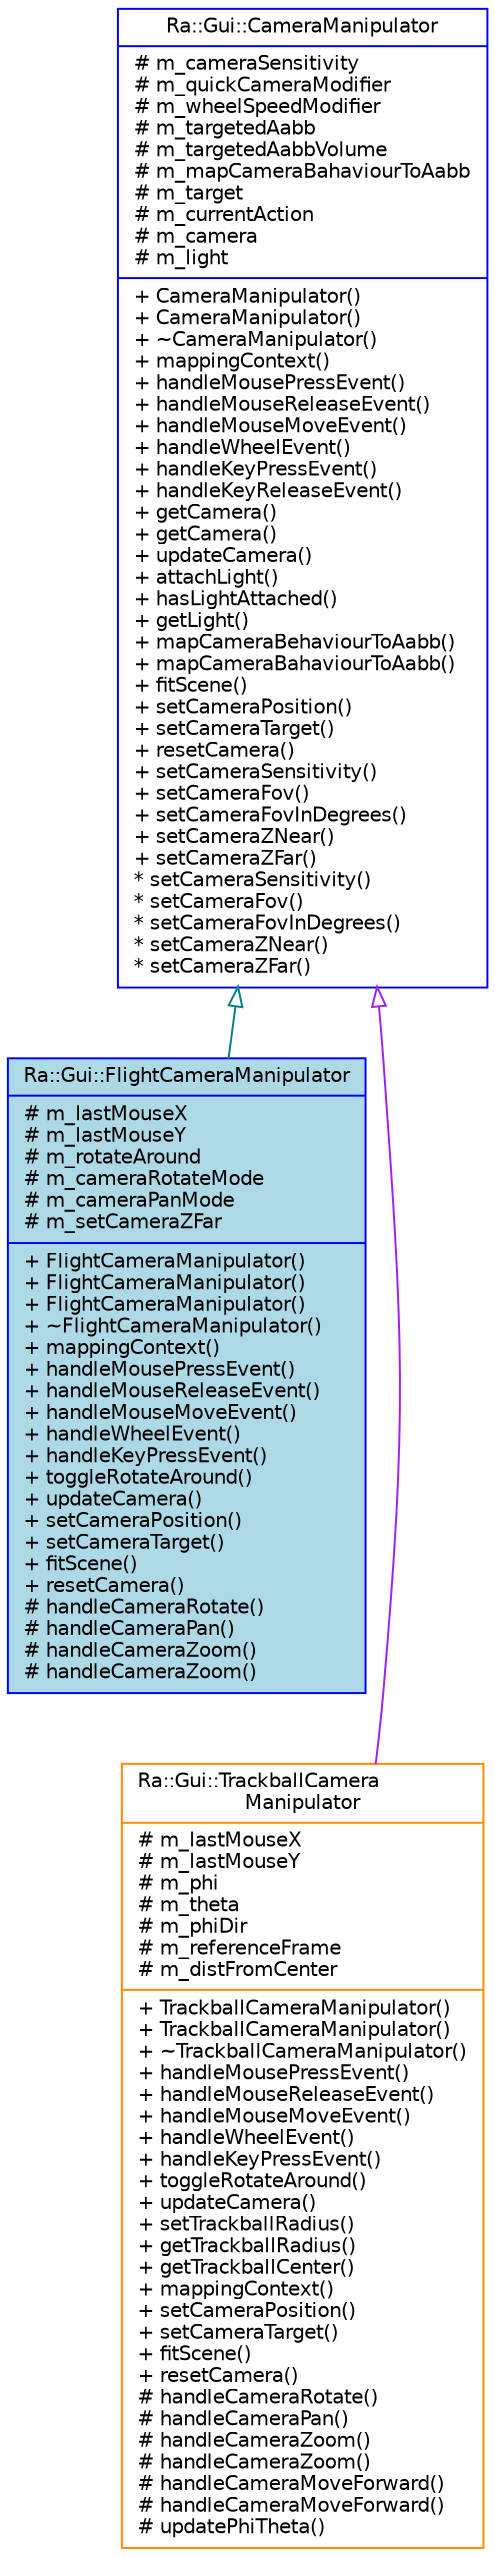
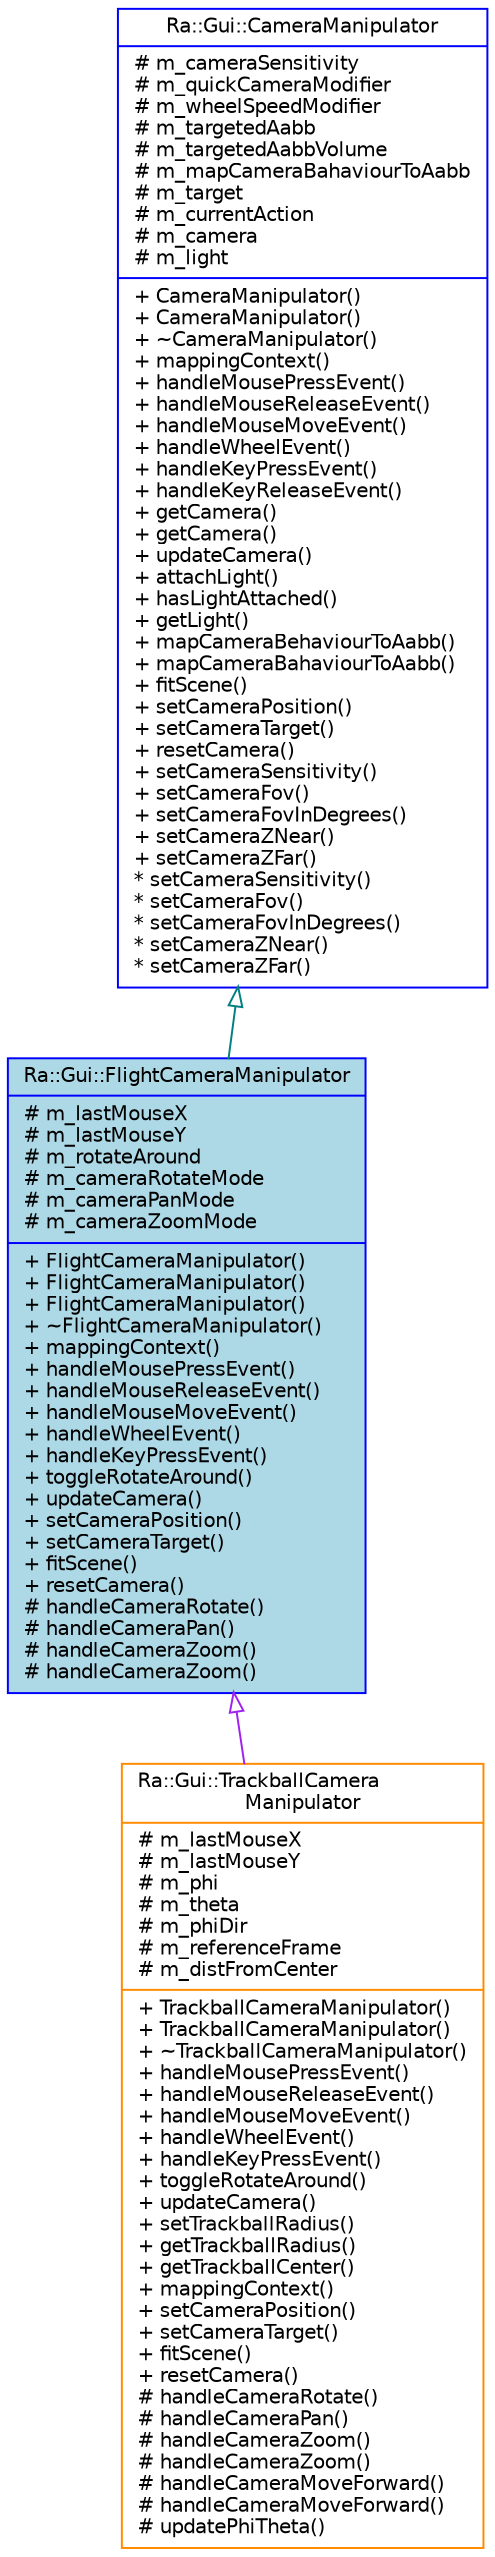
node "Ra::Gui::FlightCameraManipulator": text "# m_setCameraZFar" -> "# m_cameraZoomMode"
edge "Ra::Gui::TrackballCamera" -> "Ra::Gui::CameraManipulator": now "Ra::Gui::TrackballCamera" -> "Ra::Gui::FlightCameraManipulator"
